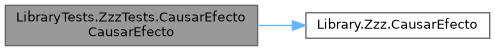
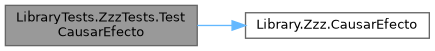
node "LibraryTests.ZzzTests.CausarEfecto CausarEfecto": label "LibraryTests.ZzzTests.CausarEfecto CausarEfecto" -> "LibraryTests.ZzzTests.Test CausarEfecto"
